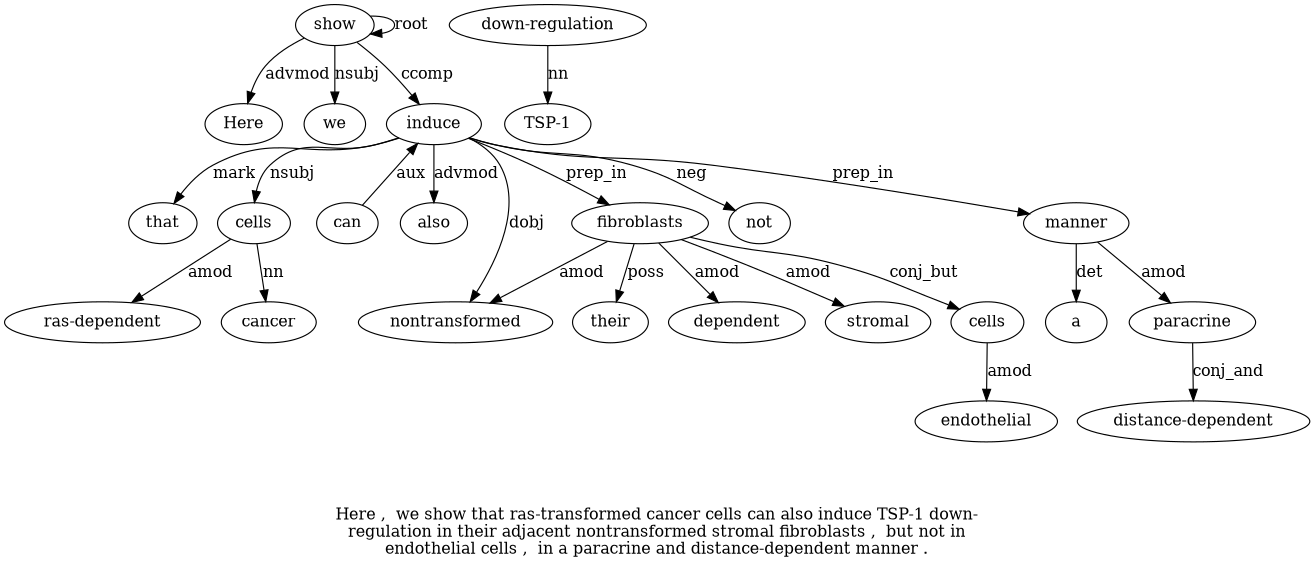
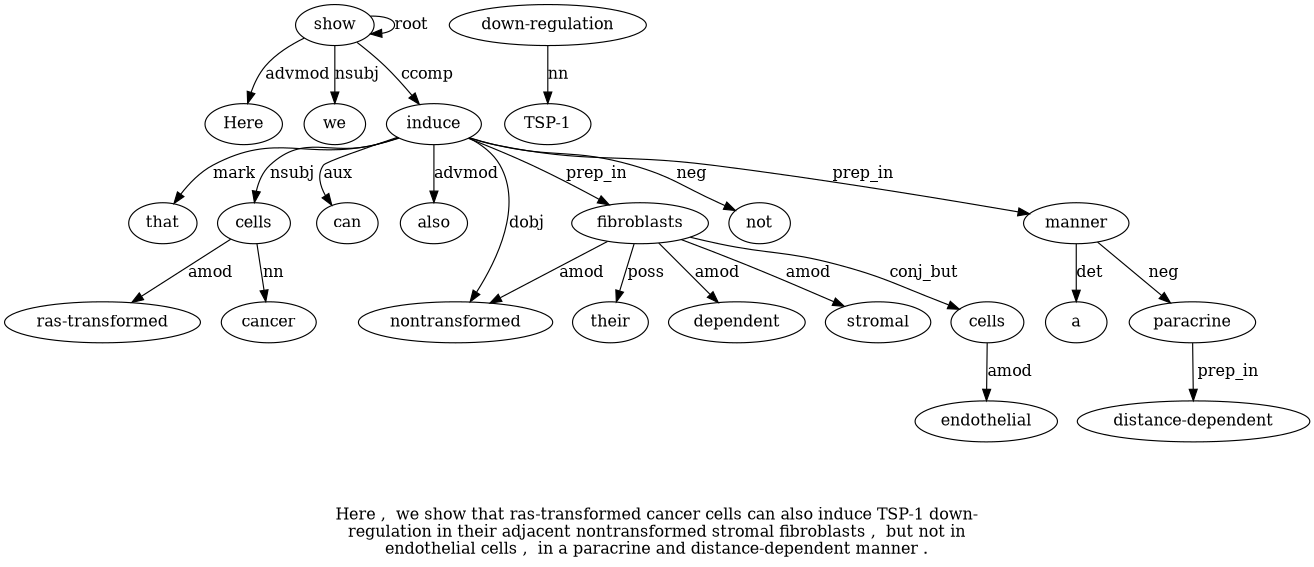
edge "can" -> "induce": reversed
edge "manner" -> "paracrine": label "amod" -> "neg"
node "ras-dependent": label "ras-dependent" -> "ras-transformed"
edge "paracrine" -> "distance-dependent": label "conj_and" -> "prep_in"
